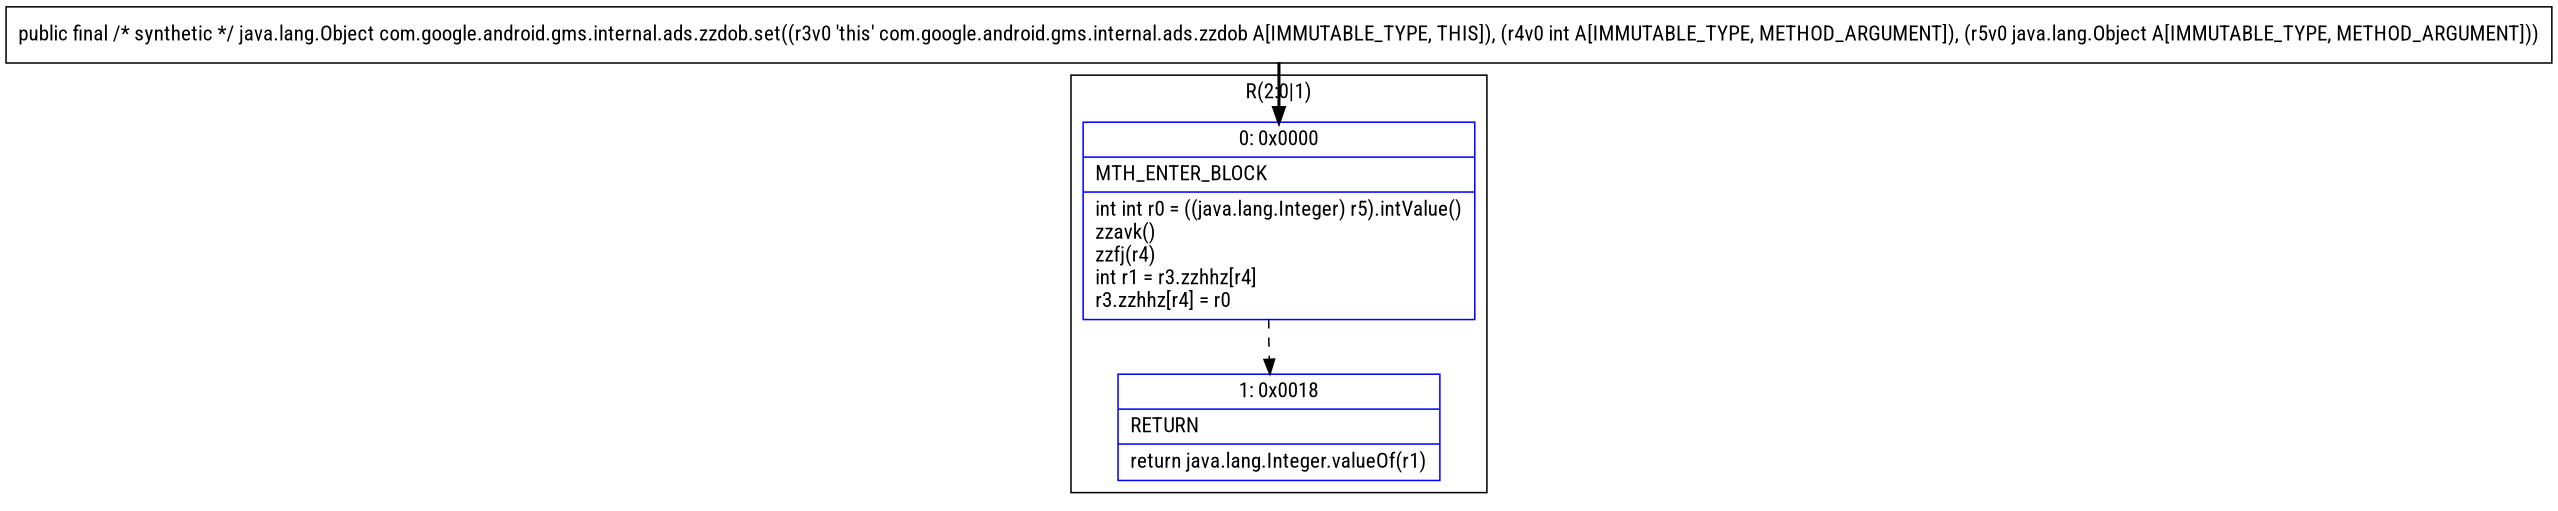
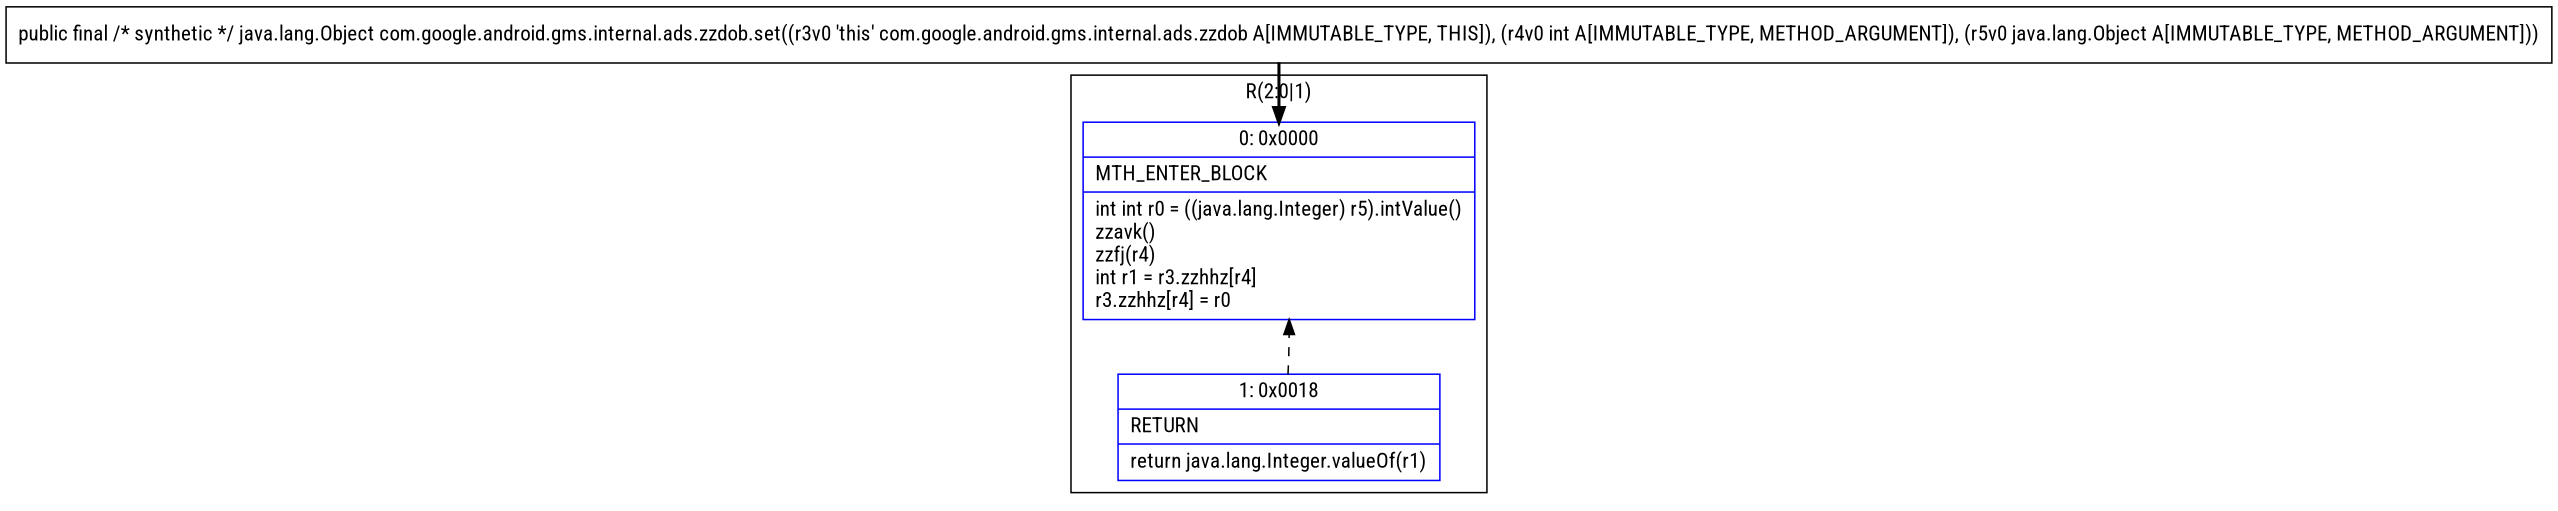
edge "0: 0x0000" -> "1: 0x0018": reversed
